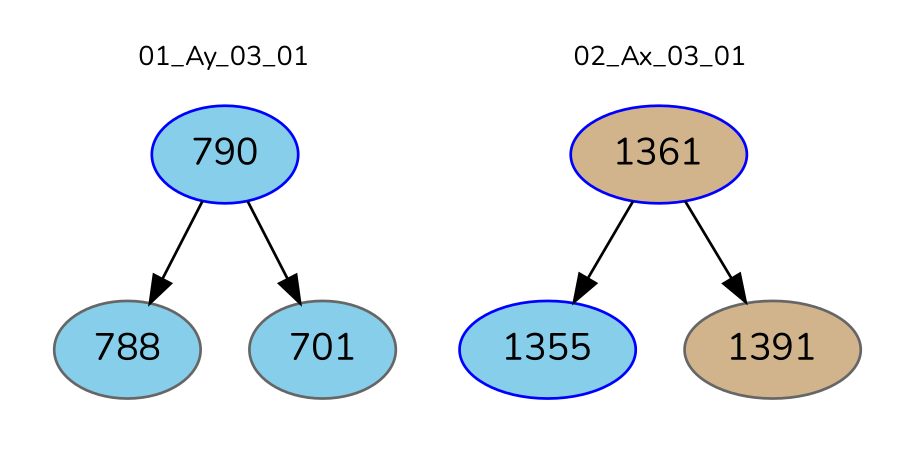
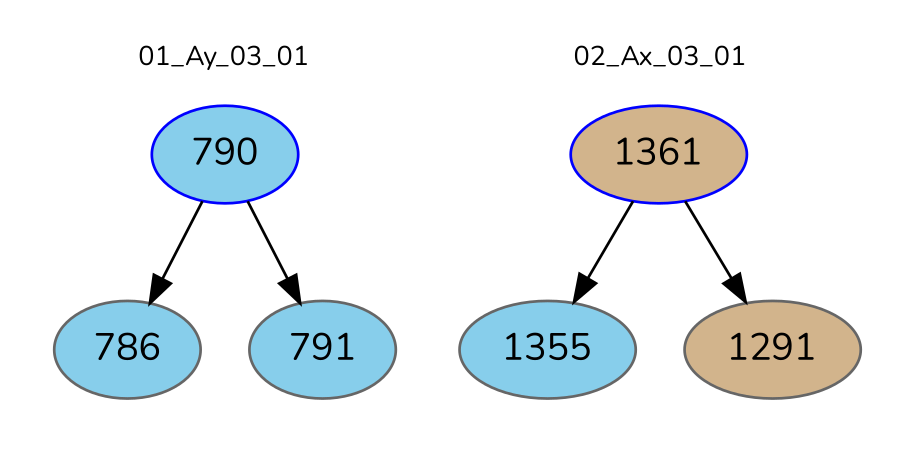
node "788": label "788" -> "786"
node "701": label "701" -> "791"
node "1355": color blue -> gray40
node "1391": label "1391" -> "1291"
